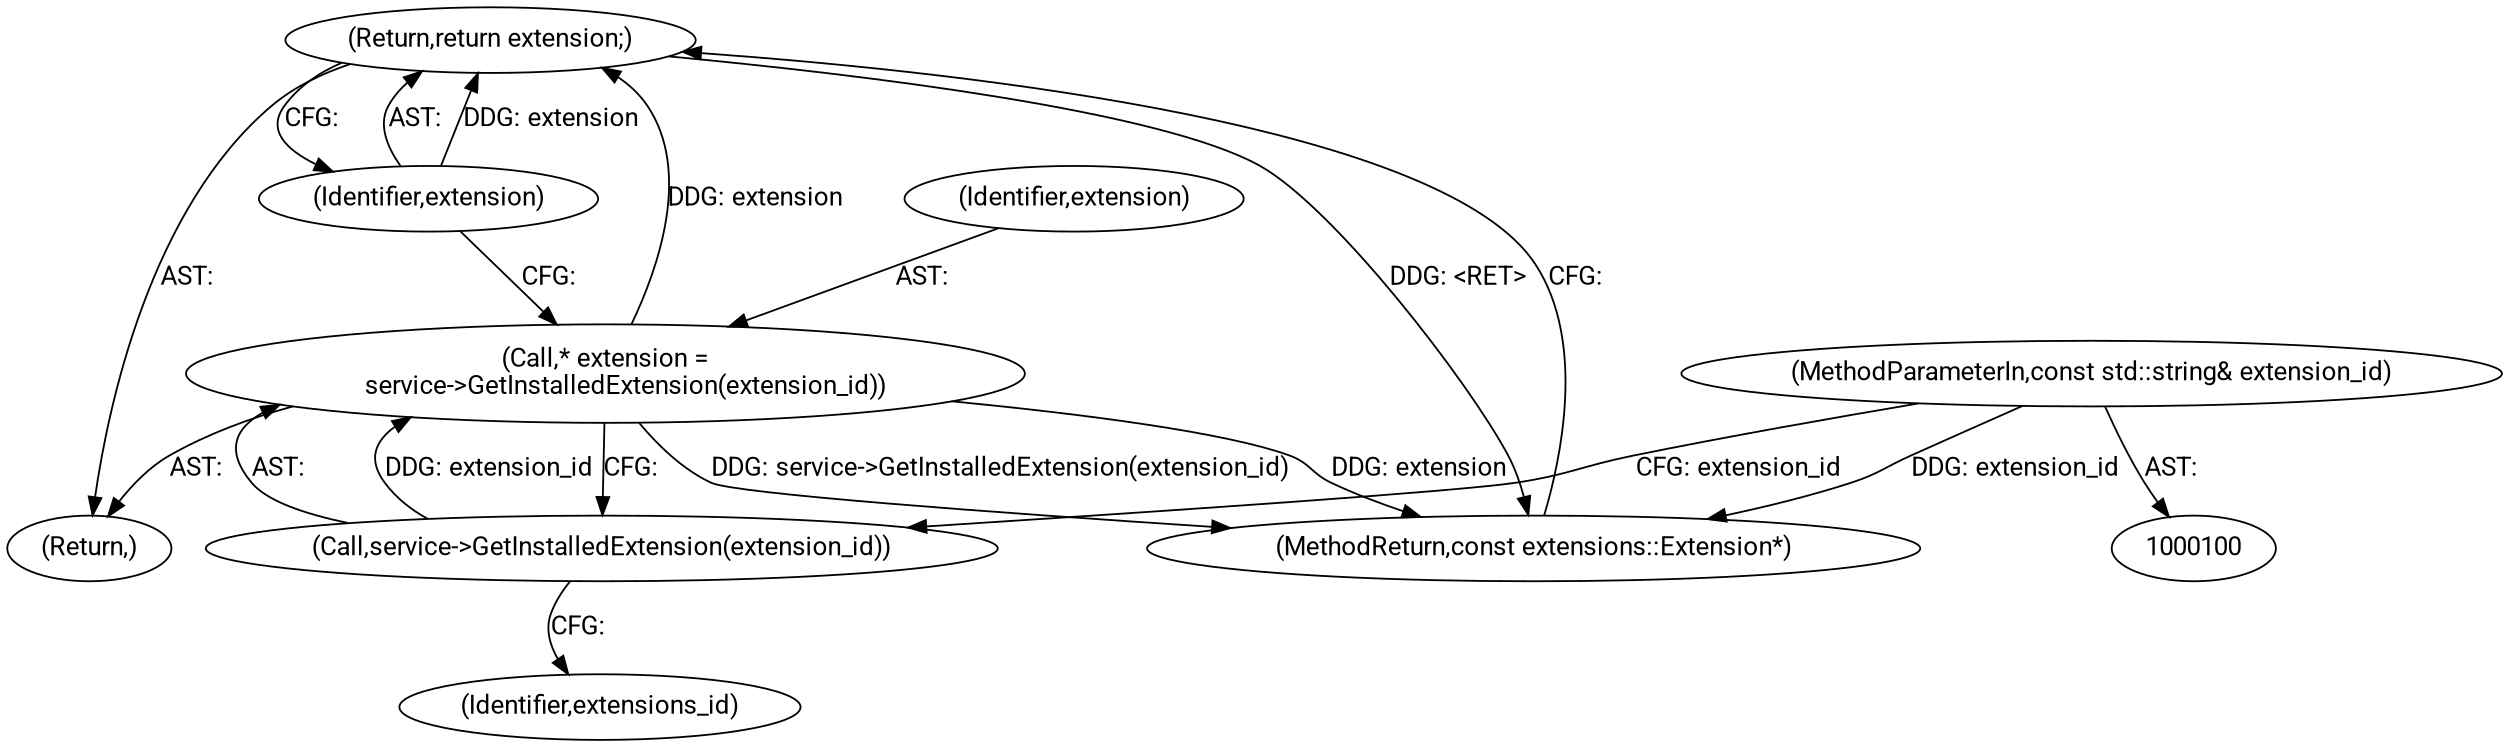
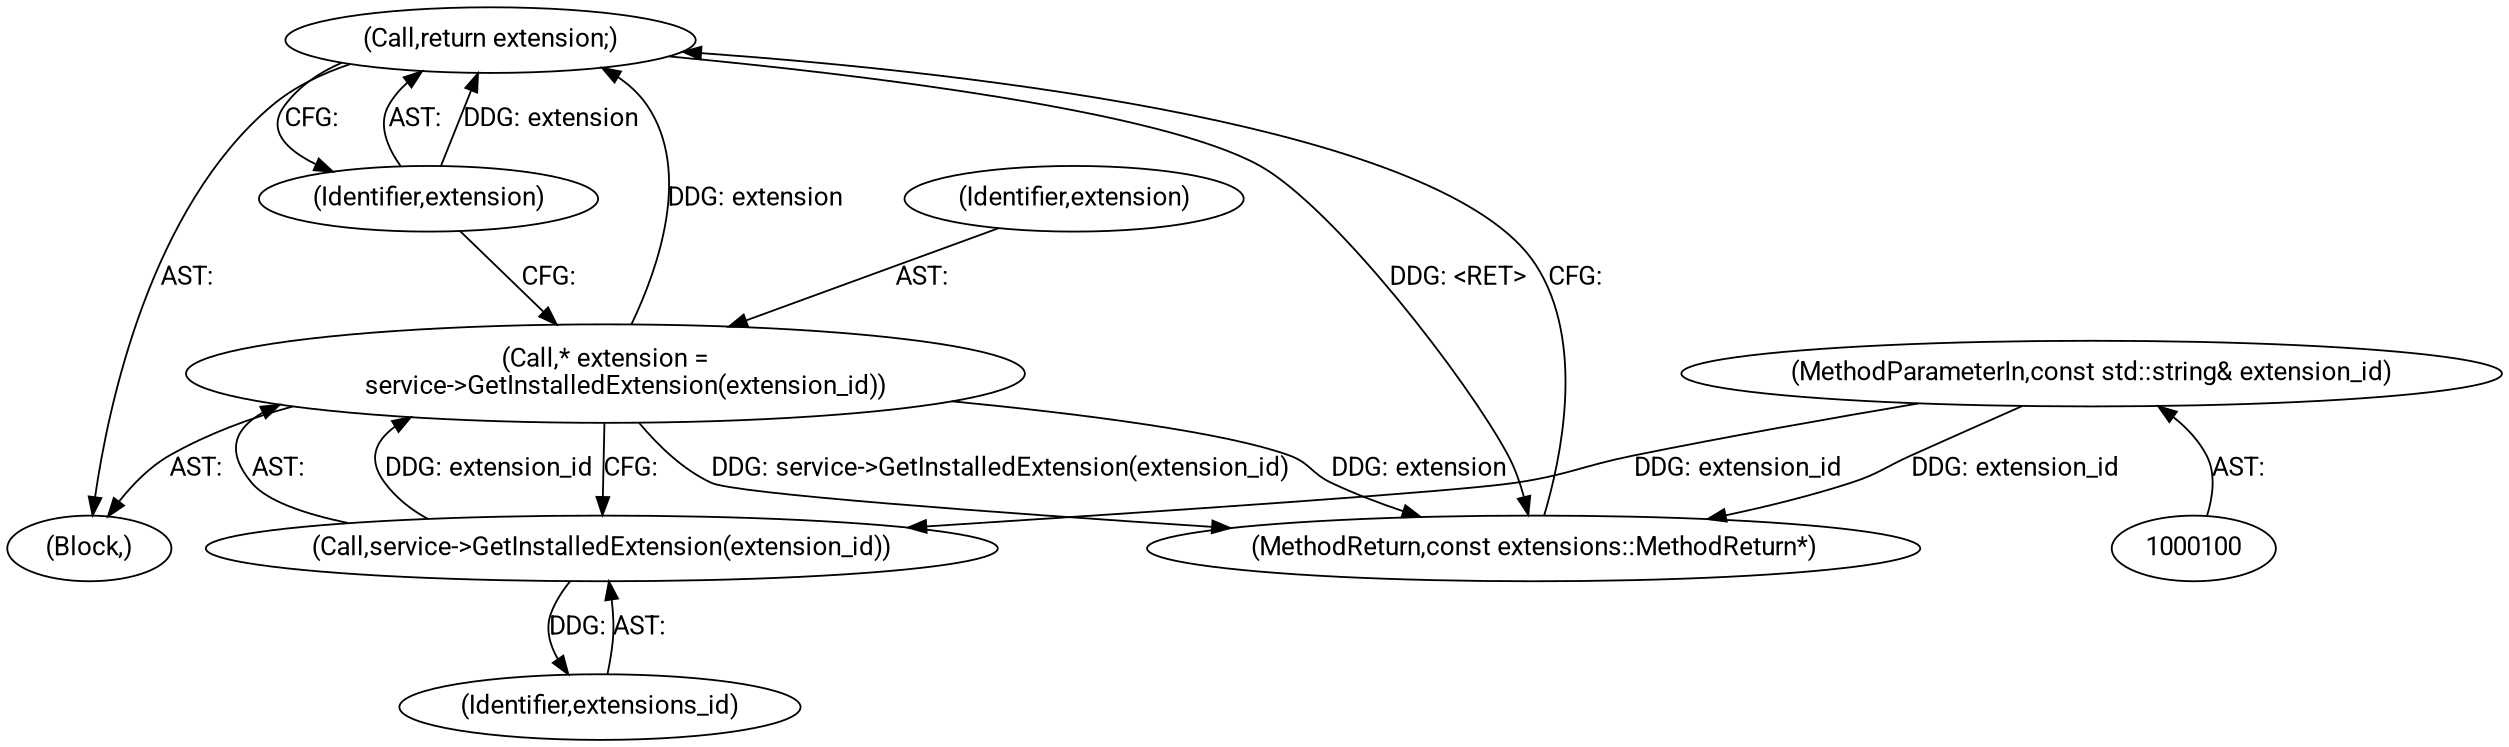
node "(Return,return extension;)": label "(Return,return extension;)" -> "(Call,return extension;)"
edge "(MethodParameterIn,const std::string& extension_id)" -> "1000100": reversed
edge "(MethodParameterIn,const std::string& extension_id)" -> "(Call,service->GetInstalledExtension(extension_id))": label "CFG: extension_id" -> "DDG: extension_id"
node "(Return,)": label "(Return,)" -> "(Block,)"
node "(MethodReturn,const extensions::Extension*)": label "(MethodReturn,const extensions::Extension*)" -> "(MethodReturn,const extensions::MethodReturn*)"
edge "(Call,service->GetInstalledExtension(extension_id))" -> "(Identifier,extensions_id)": label "CFG: " -> "DDG: "
edge "(Identifier,extensions_id)" -> "(Call,service->GetInstalledExtension(extension_id))": added, label "AST:"
